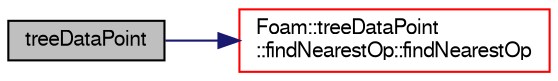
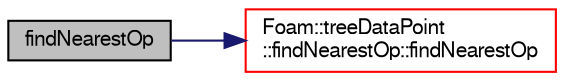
node "treeDataPoint": label "treeDataPoint" -> "findNearestOp"
